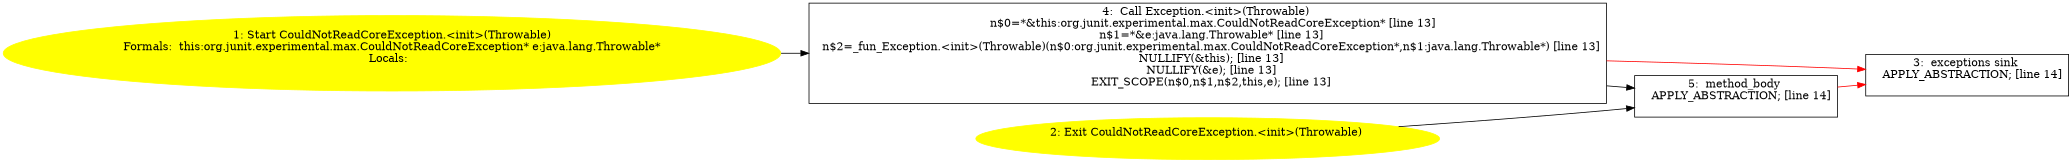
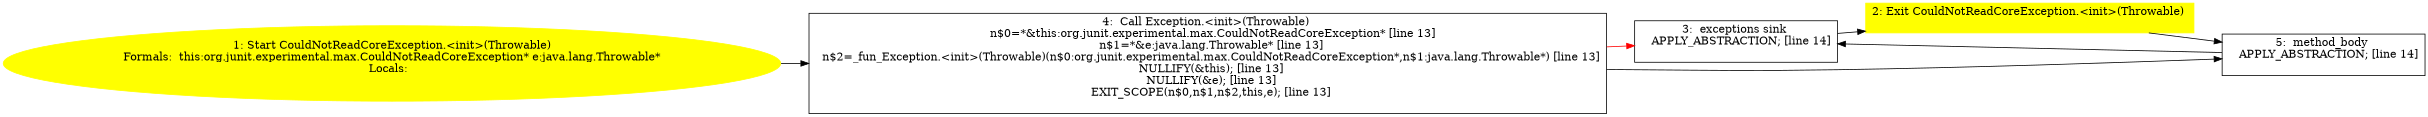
edge "3:  exceptions sink APPLY_ABSTRACTION; [line 14]" -> "2: Exit CouldNotReadCoreException.<init>(Throwable)": added
edge "5:  method_body APPLY_ABSTRACTION; [line 14]" -> "3:  exceptions sink APPLY_ABSTRACTION; [line 14]": color red -> black
node "2: Exit CouldNotReadCoreException.<init>(Throwable)": shape ellipse -> box
